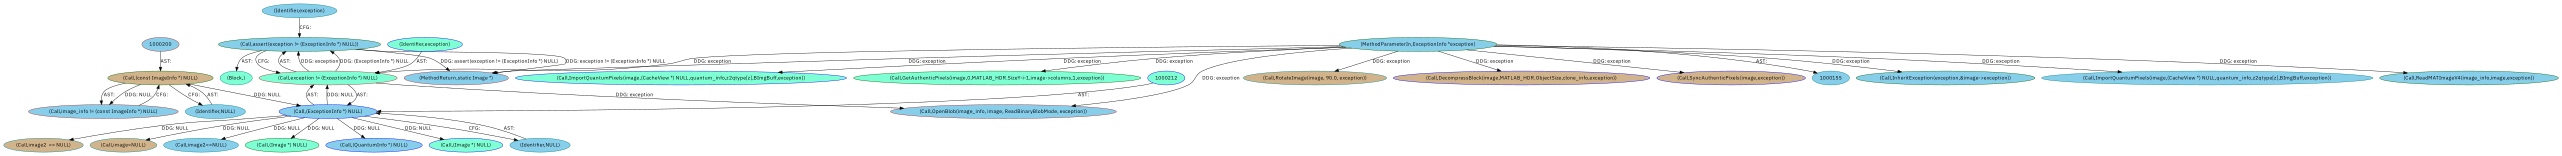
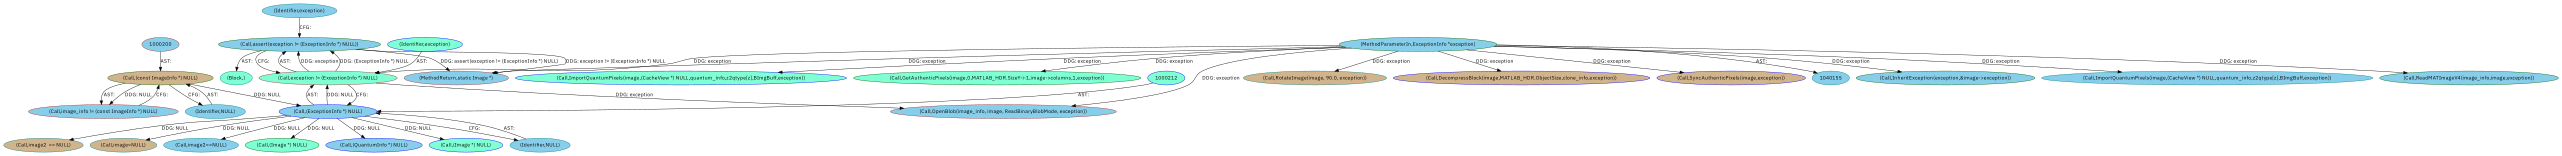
node "1000155": label "1000155" -> "1040155"
edge "(Call,exception != (ExceptionInfo *) NULL)" -> "(Call,(ExceptionInfo *) NULL)": label "AST: " -> "CFG: "
